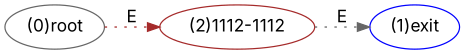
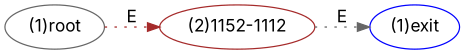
node "(0)root": label "(0)root" -> "(1)root"
node "(2)1112-1112": label "(2)1112-1112" -> "(2)1152-1112"
